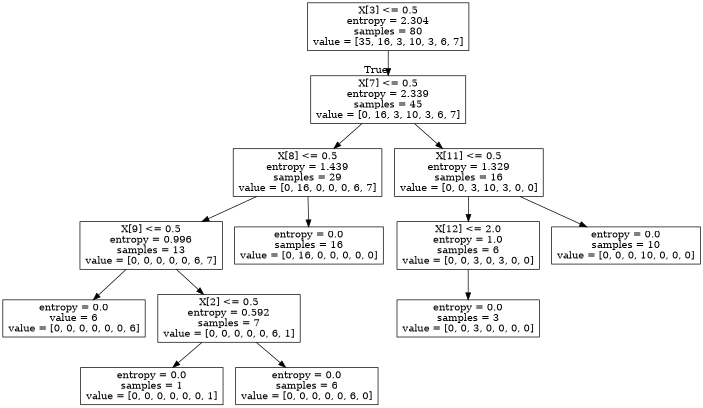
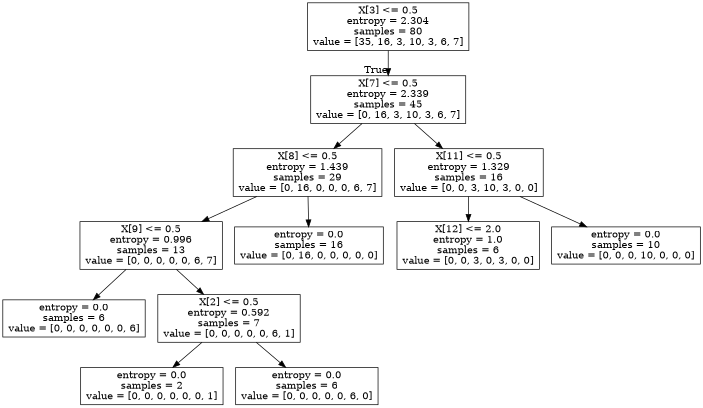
node "entropy = 0.0 value = 6 value = [0, 0, 0, 0, 0, 0, 6]": label "entropy = 0.0 value = 6 value = [0, 0, 0, 0, 0, 0, 6]" -> "entropy = 0.0 samples = 6 value = [0, 0, 0, 0, 0, 0, 6]"
node "entropy = 0.0 samples = 3 value = [0, 0, 3, 0, 0, 0, 0]": removed
node "entropy = 0.0 samples = 1 value = [0, 0, 0, 0, 0, 0, 1]": label "entropy = 0.0 samples = 1 value = [0, 0, 0, 0, 0, 0, 1]" -> "entropy = 0.0 samples = 2 value = [0, 0, 0, 0, 0, 0, 1]"
